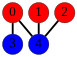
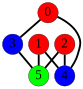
node "5": added
